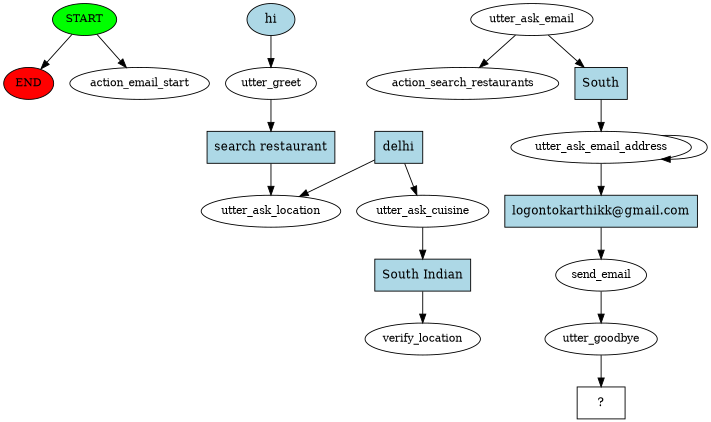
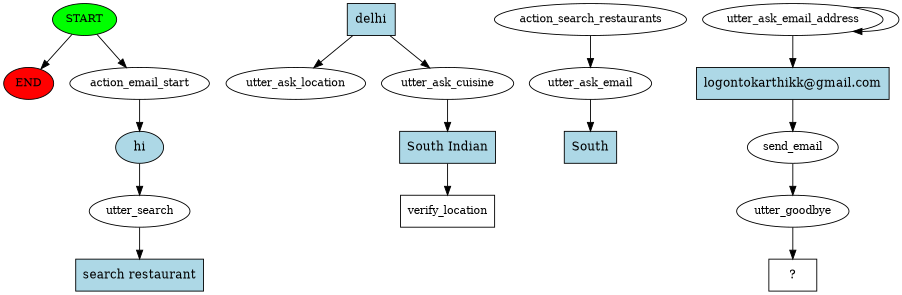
edge "utter_ask_email" -> "action_search_restaurants": reversed
node "utter_greet": label "utter_greet" -> "utter_search"
edge "action_email_start" -> "hi": added
edge "South" -> "utter_ask_email_address": removed
edge "search restaurant" -> "utter_ask_location": removed
node "verify_location": shape ellipse -> box
